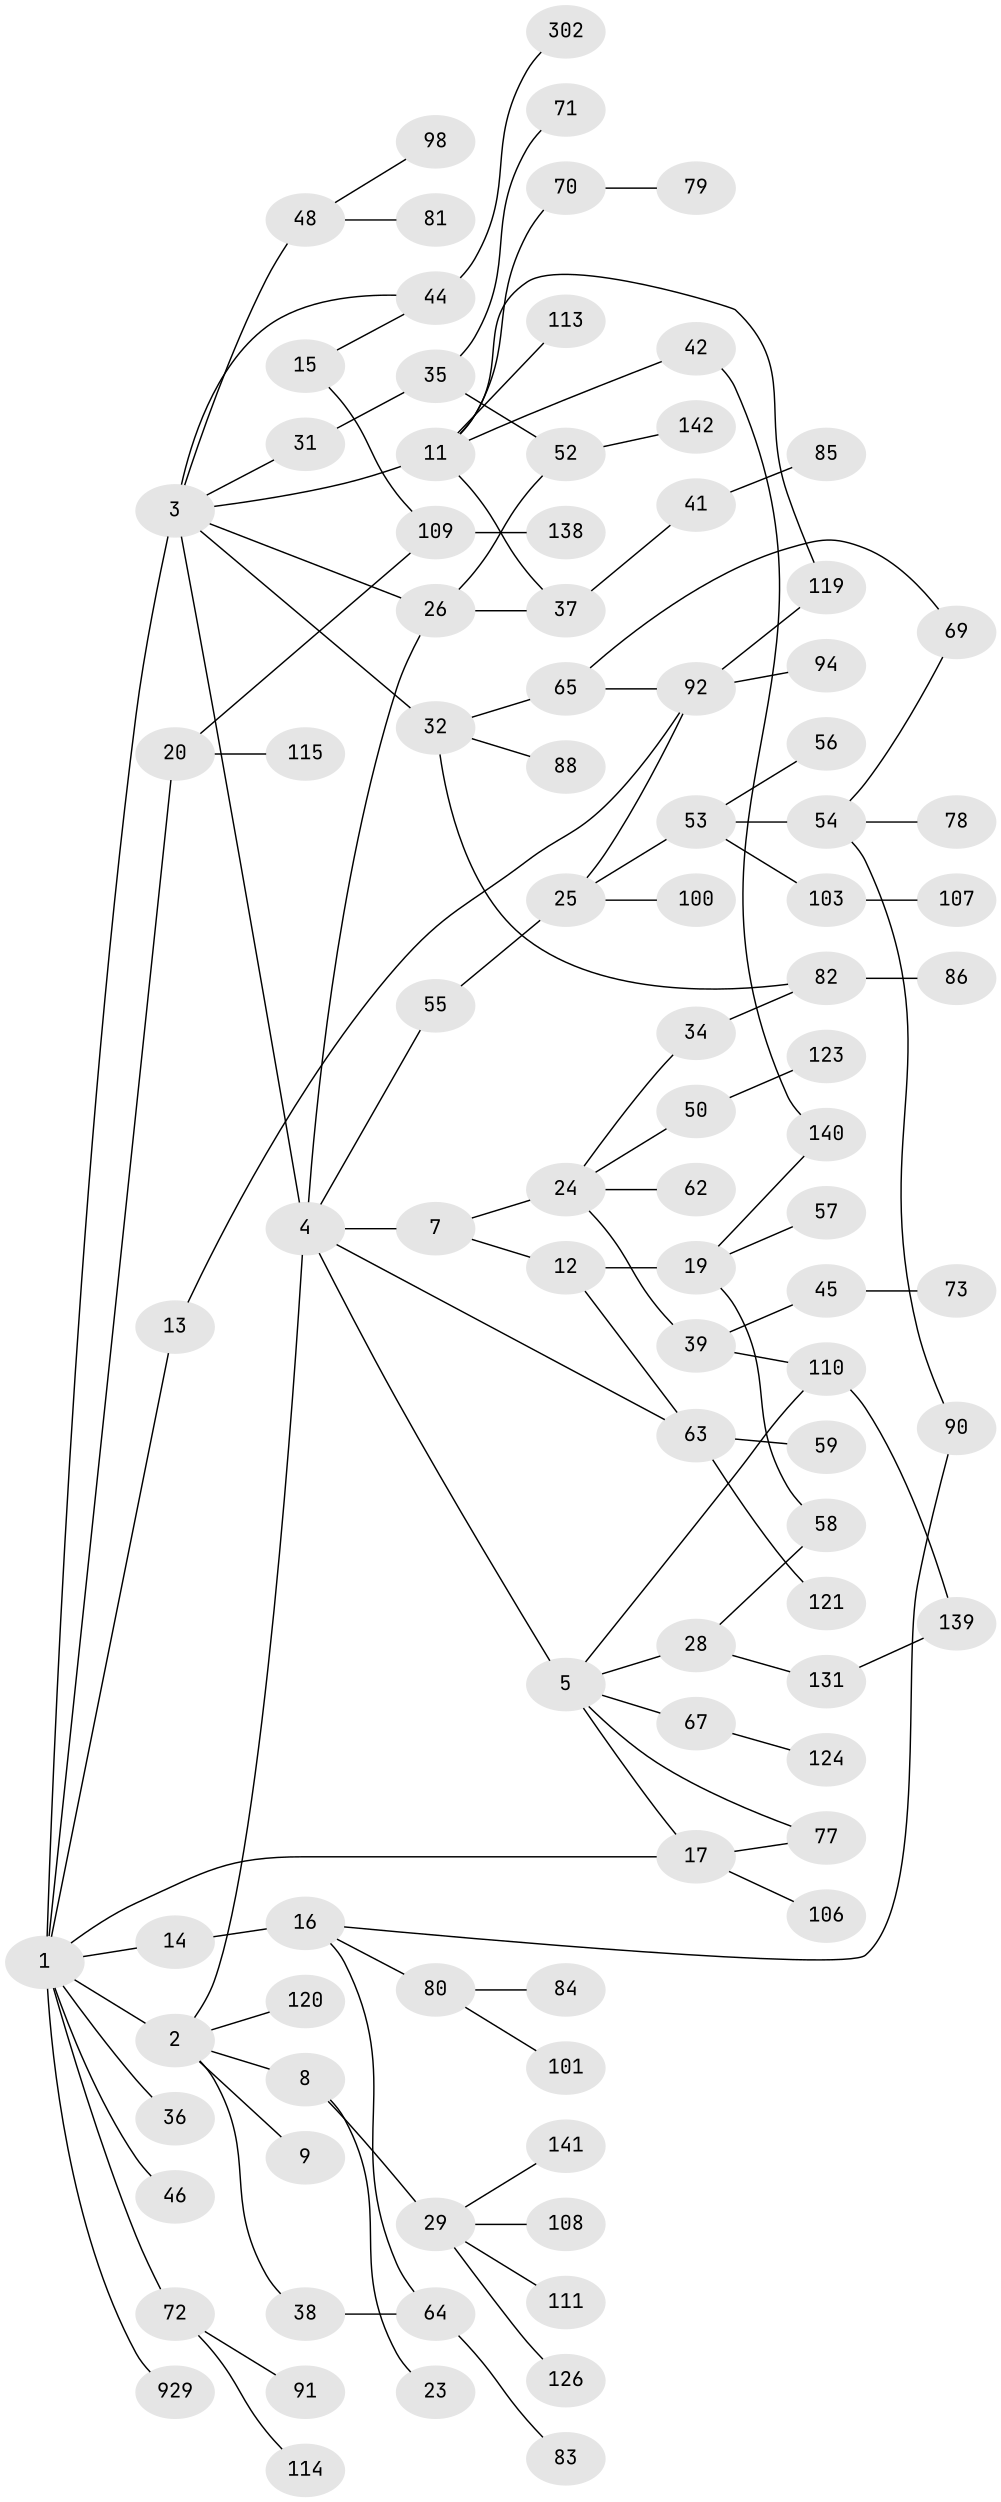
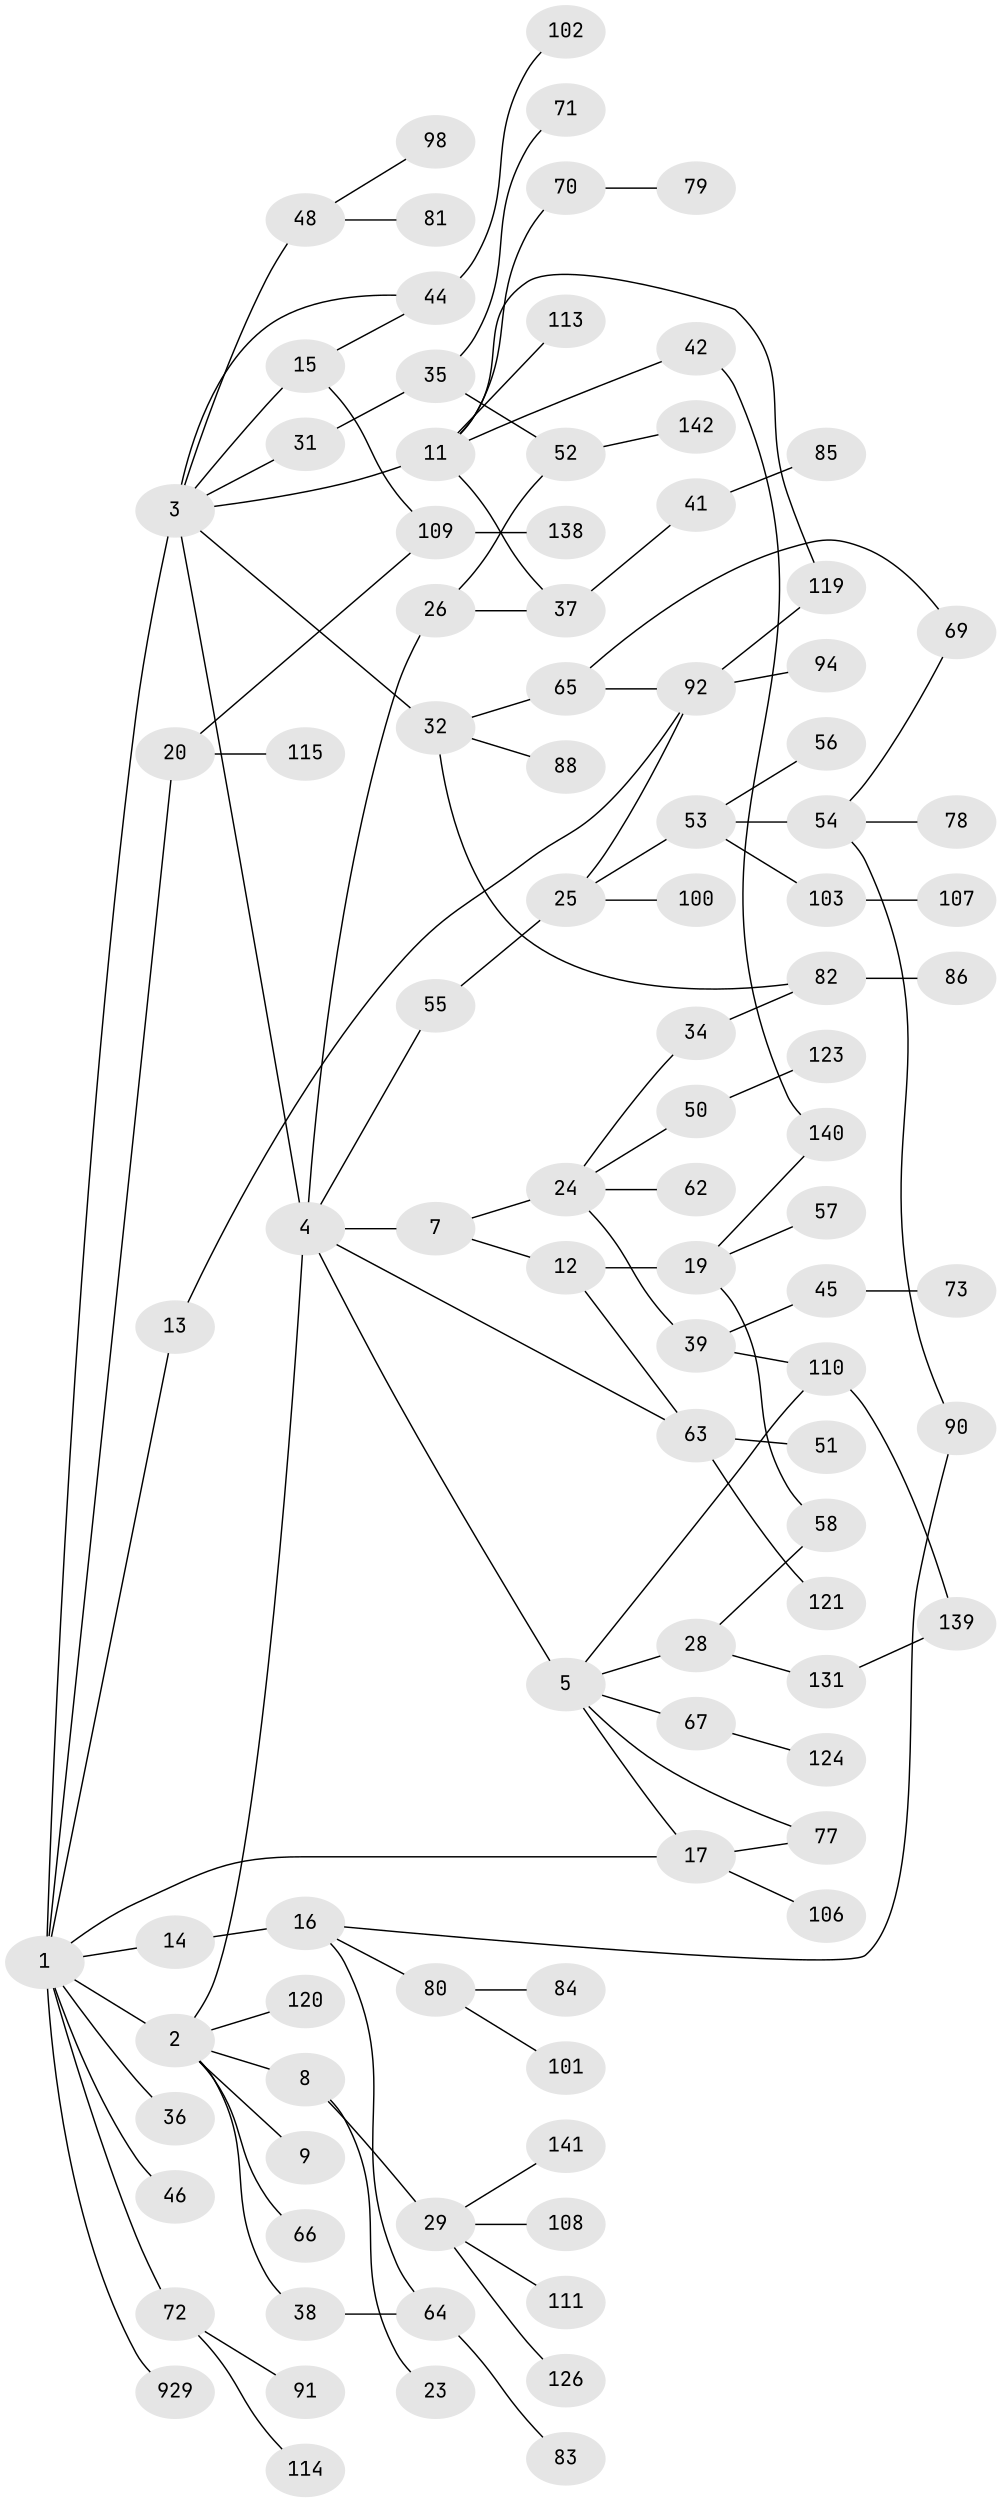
node "302": label "302" -> "102"
edge "3" -- "26": now "3" -- "15"
node "59": label "59" -> "51"
node "66": added
